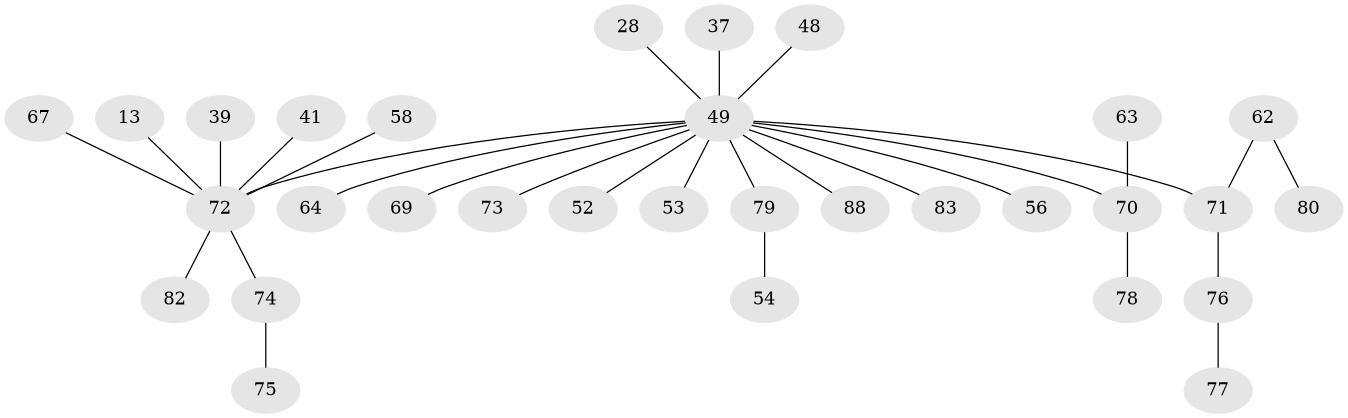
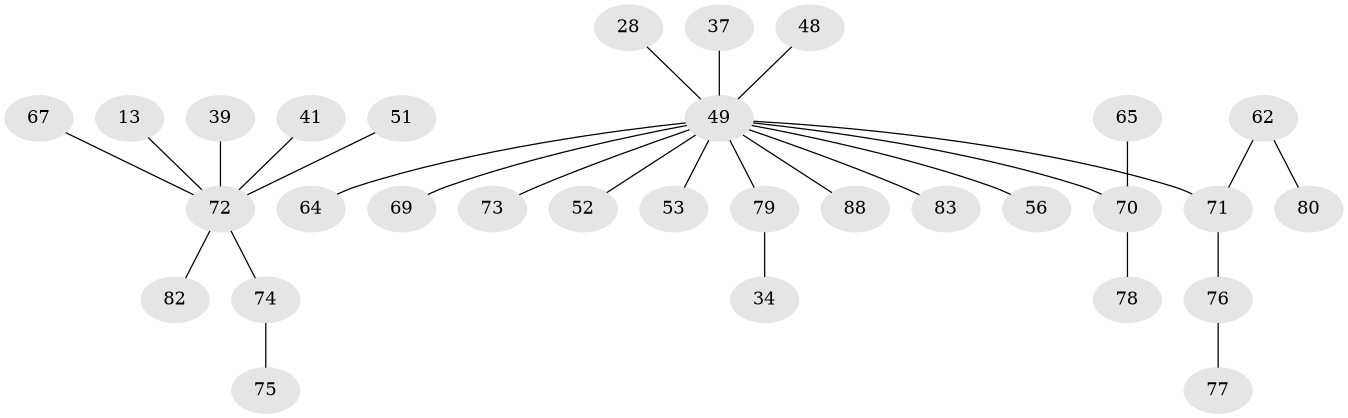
node "58": label "58" -> "51"
node "63": label "63" -> "65"
edge "49" -- "72": removed
node "54": label "54" -> "34"
